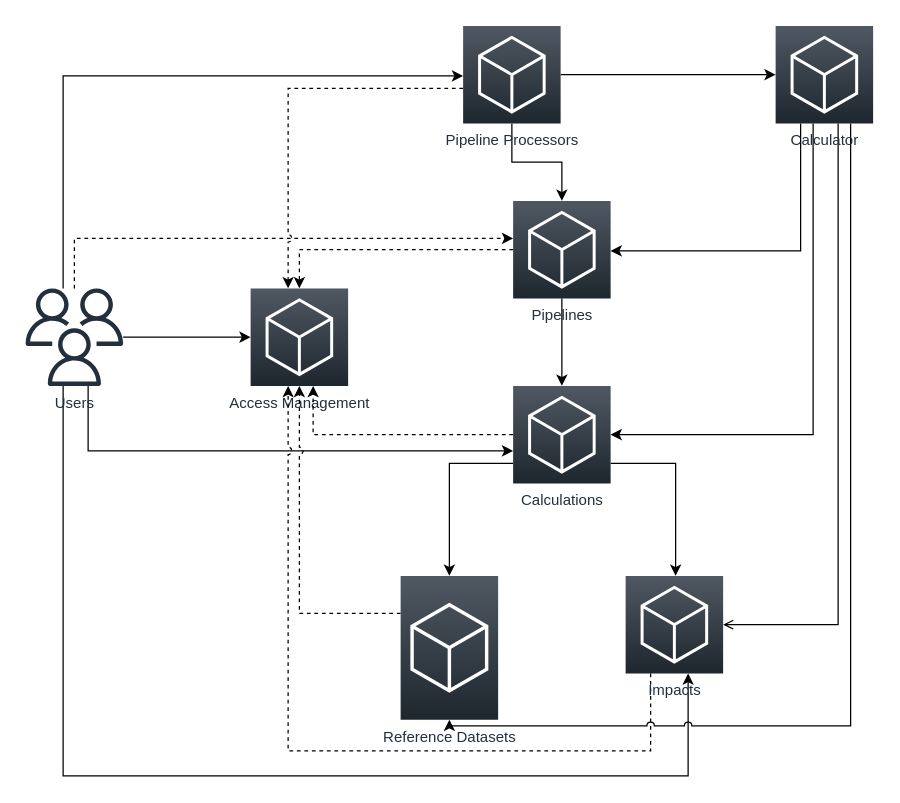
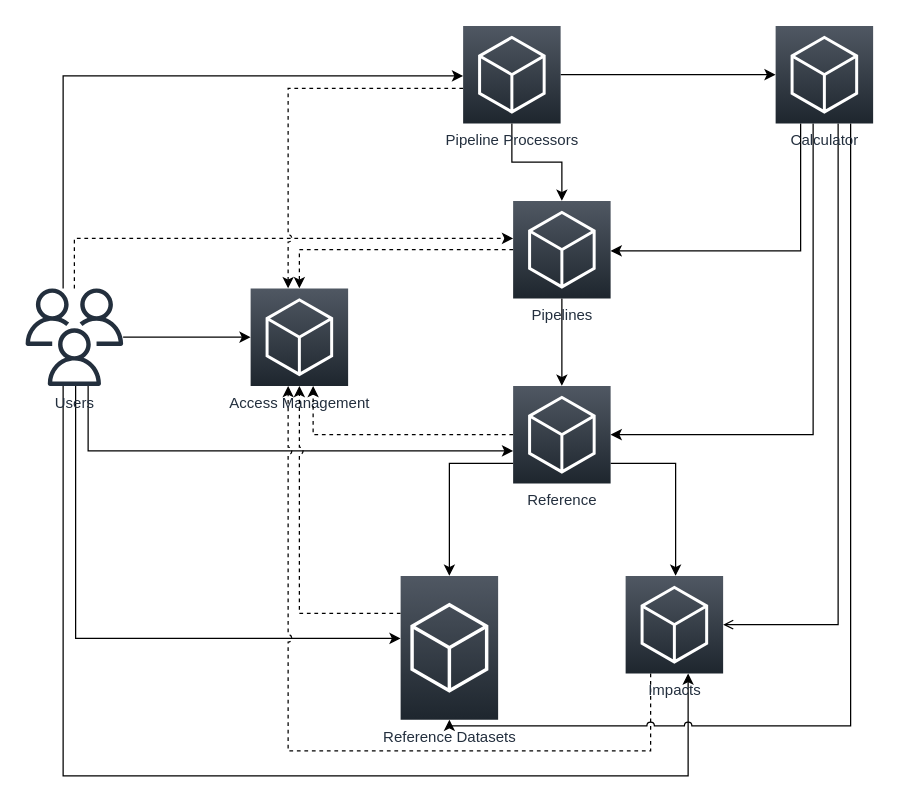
node "Calculations": label "Calculations" -> "Reference"
edge "Users" -> "Reference Datasets": added
